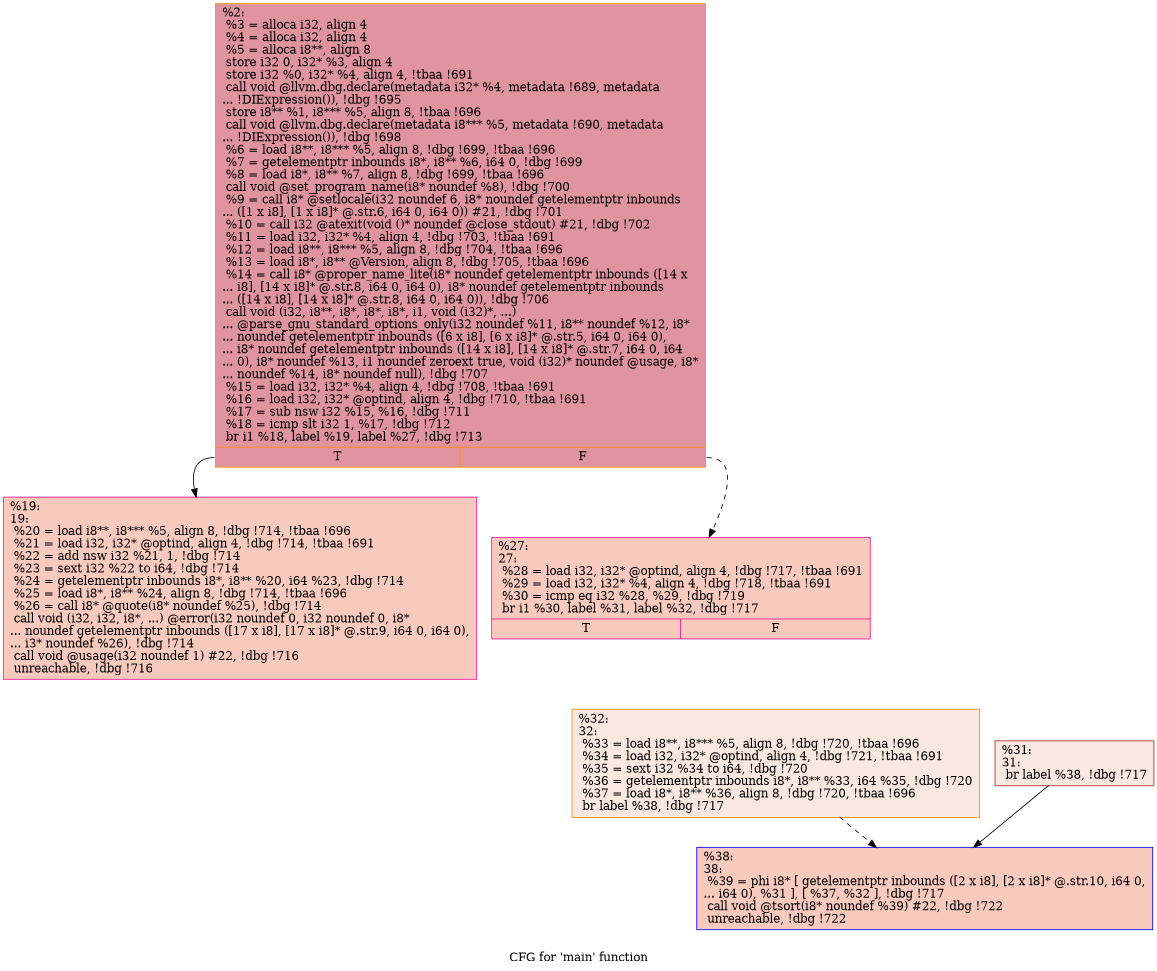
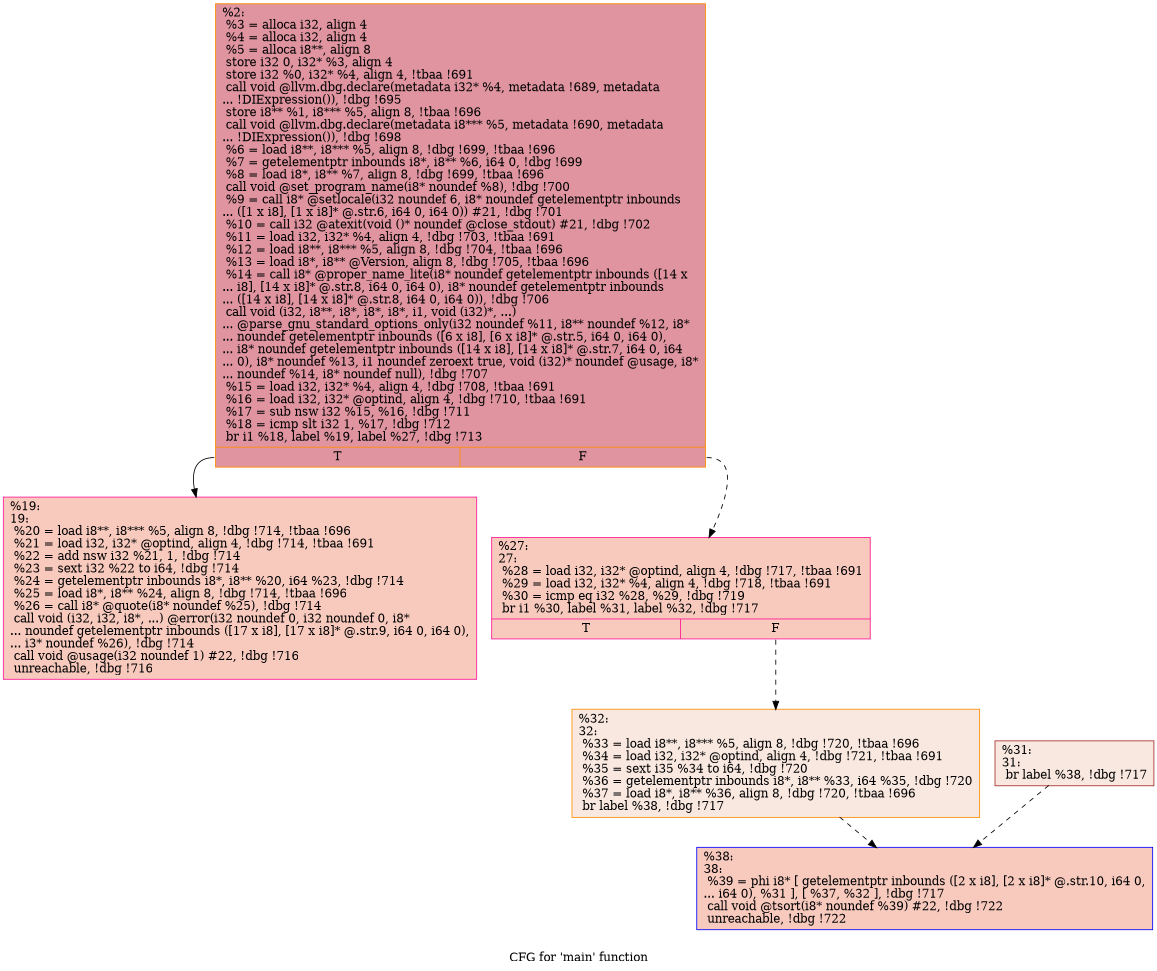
edge "%27:" -> "%32:": added
node "%32:": text "%35 = sext i32 %34 to i64, !dbg !720" -> "%35 = sext i35 %34 to i64, !dbg !720"
edge "%31:" -> "%38:": style solid -> dashed
